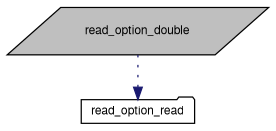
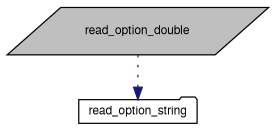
node "read_option_read": label "read_option_read" -> "read_option_string"
